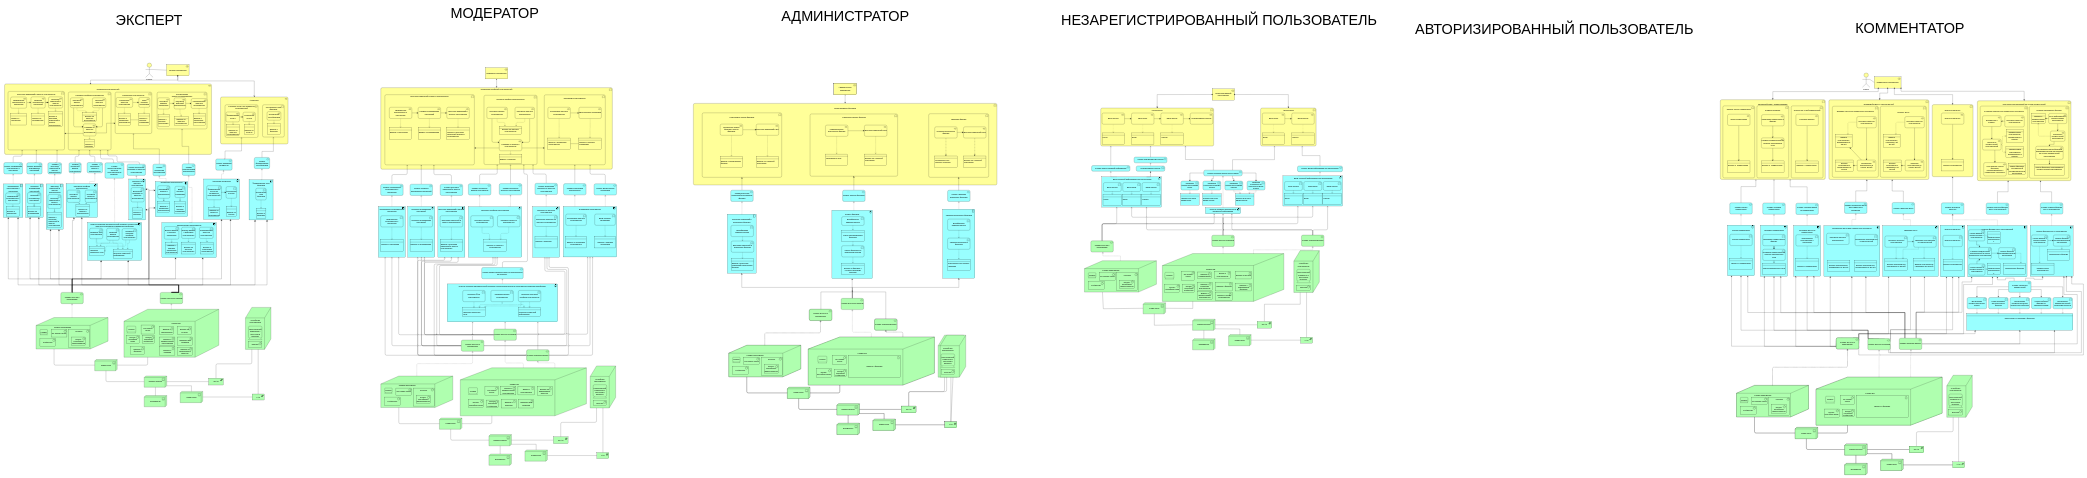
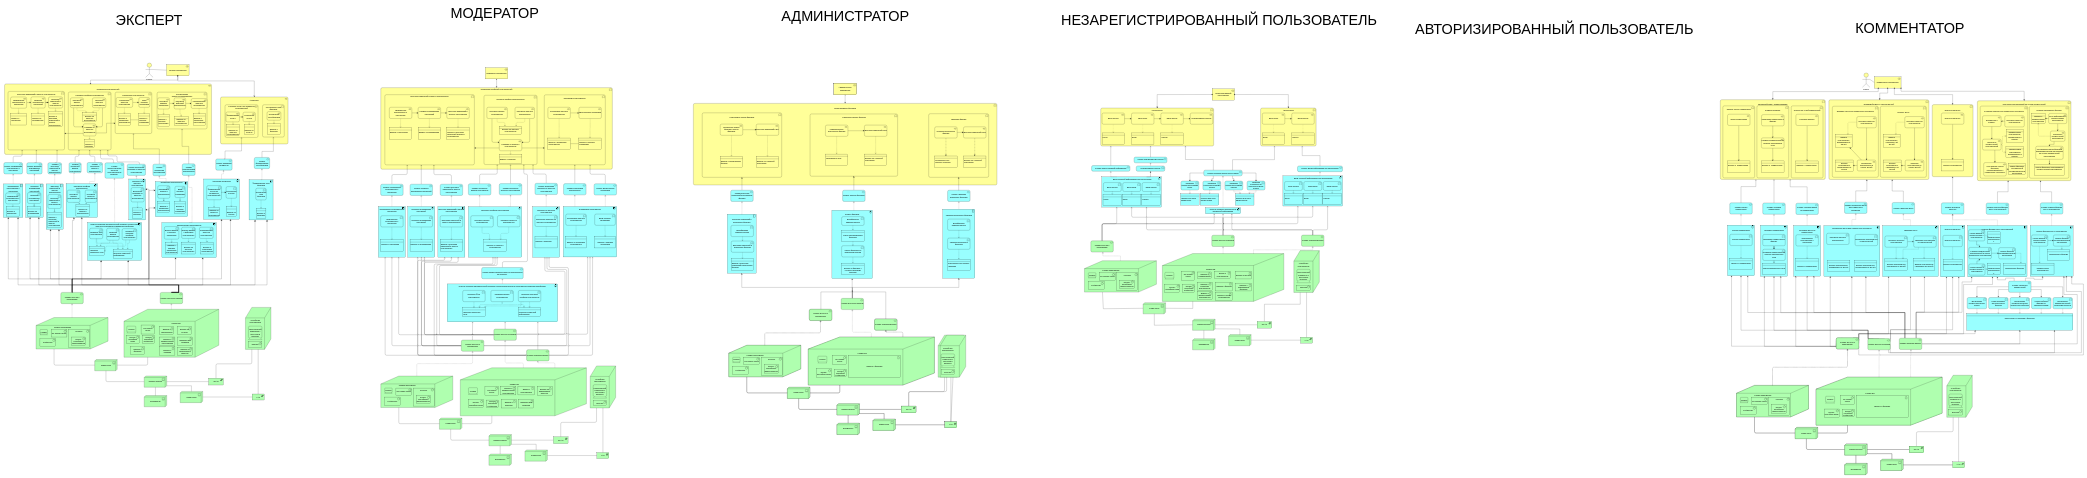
node "Шаблон для поля ввода логина": moved (1212, 200) -> (1209, 200)
